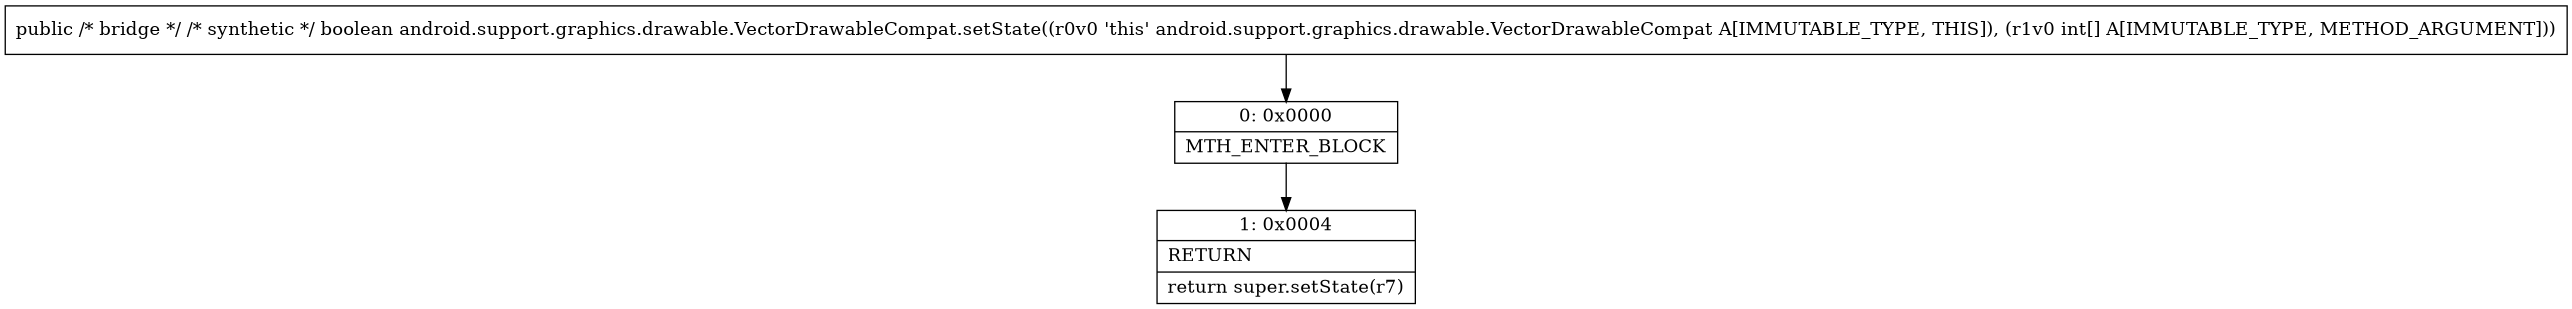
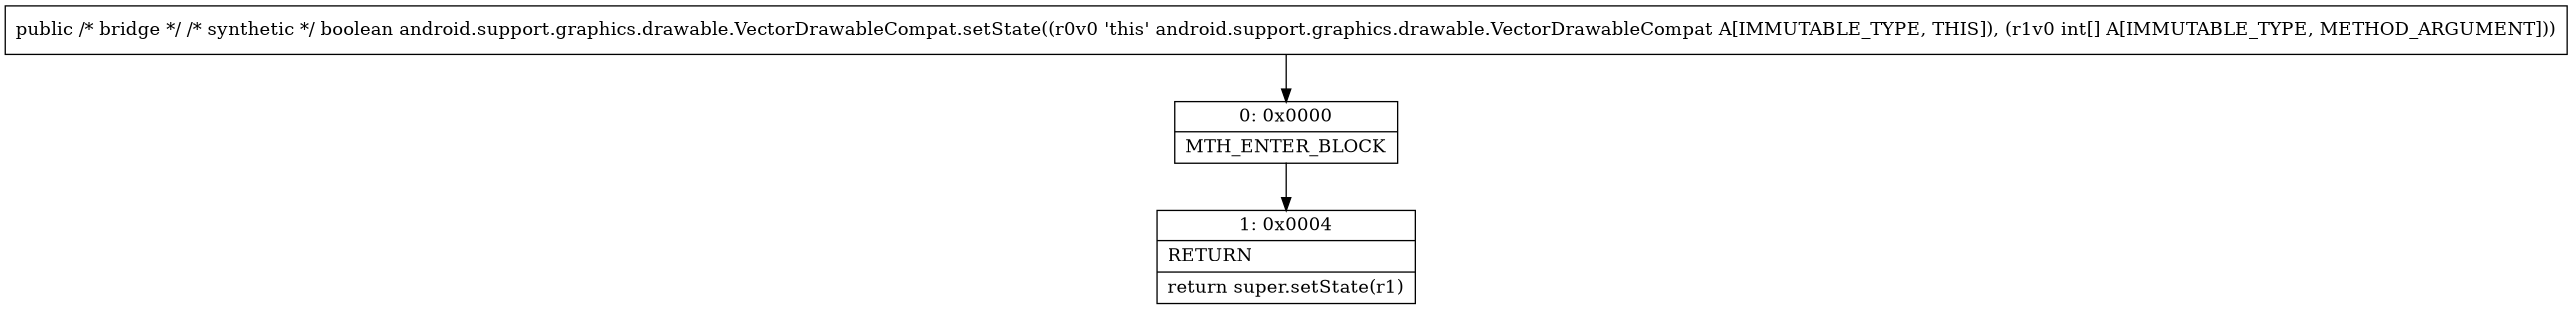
node "1: 0x0004": text "return super.setState(r7)" -> "return super.setState(r1)"
